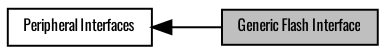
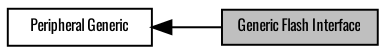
node "Peripheral Interfaces": label "Peripheral Interfaces" -> "Peripheral Generic"
